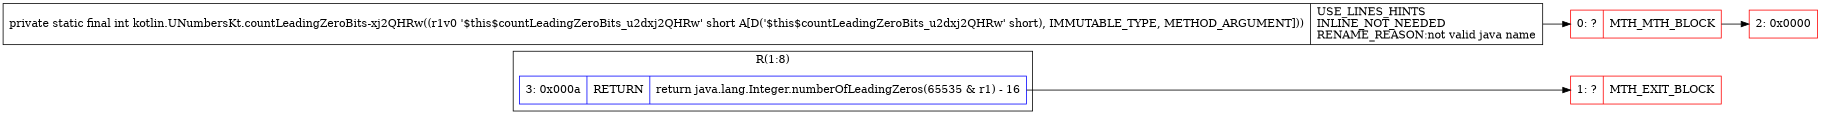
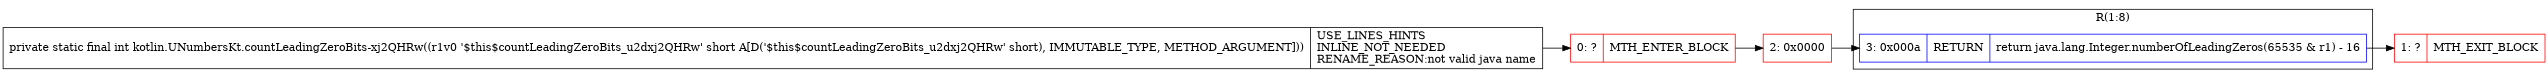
node "0: ?": text "MTH_MTH_BLOCK" -> "MTH_ENTER_BLOCK"
edge "2: 0x0000" -> "3: 0x000a": added
